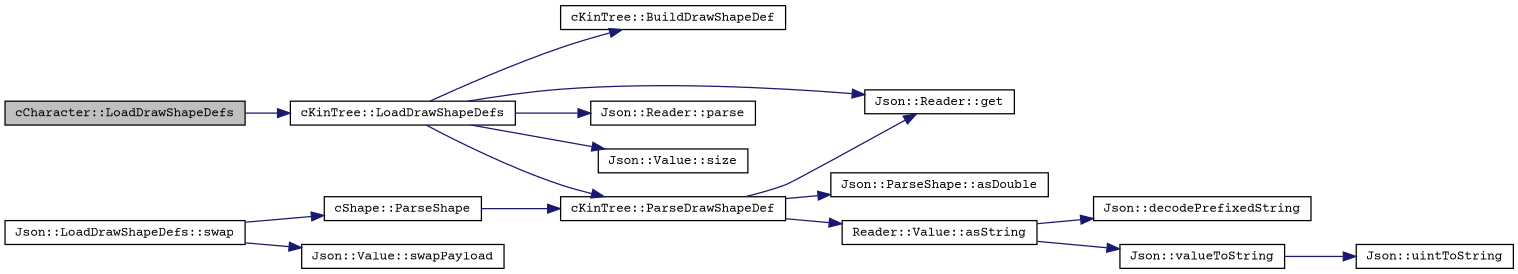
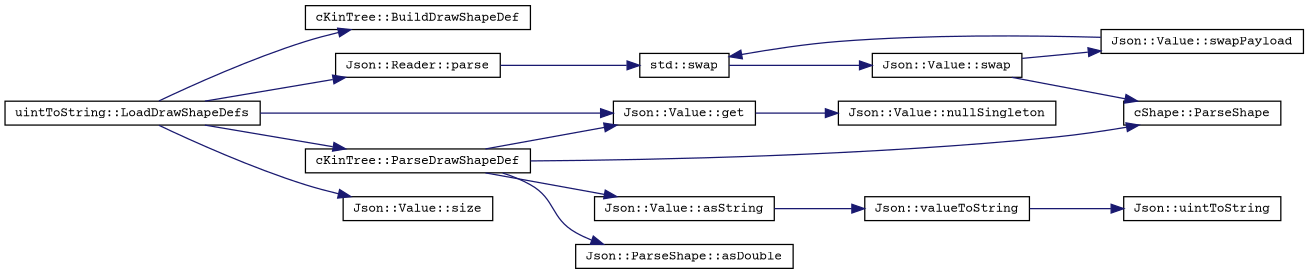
node "std::swap": added
node "Json::Reader::get": label "Json::Reader::get" -> "Json::Value::get"
node "cCharacter::LoadDrawShapeDefs": removed
node "cKinTree::LoadDrawShapeDefs": label "cKinTree::LoadDrawShapeDefs" -> "uintToString::LoadDrawShapeDefs"
node "Json::Value::nullSingleton": added
edge "cShape::ParseShape" -> "cKinTree::ParseDrawShapeDef": reversed
node "Json::decodePrefixedString": removed
node "Json::LoadDrawShapeDefs::swap": label "Json::LoadDrawShapeDefs::swap" -> "Json::Value::swap"
node "Reader::Value::asString": label "Reader::Value::asString" -> "Json::Value::asString"
